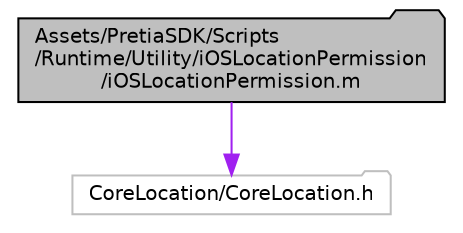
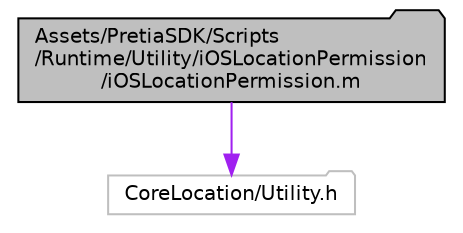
node "CoreLocation/CoreLocation.h": label "CoreLocation/CoreLocation.h" -> "CoreLocation/Utility.h"
